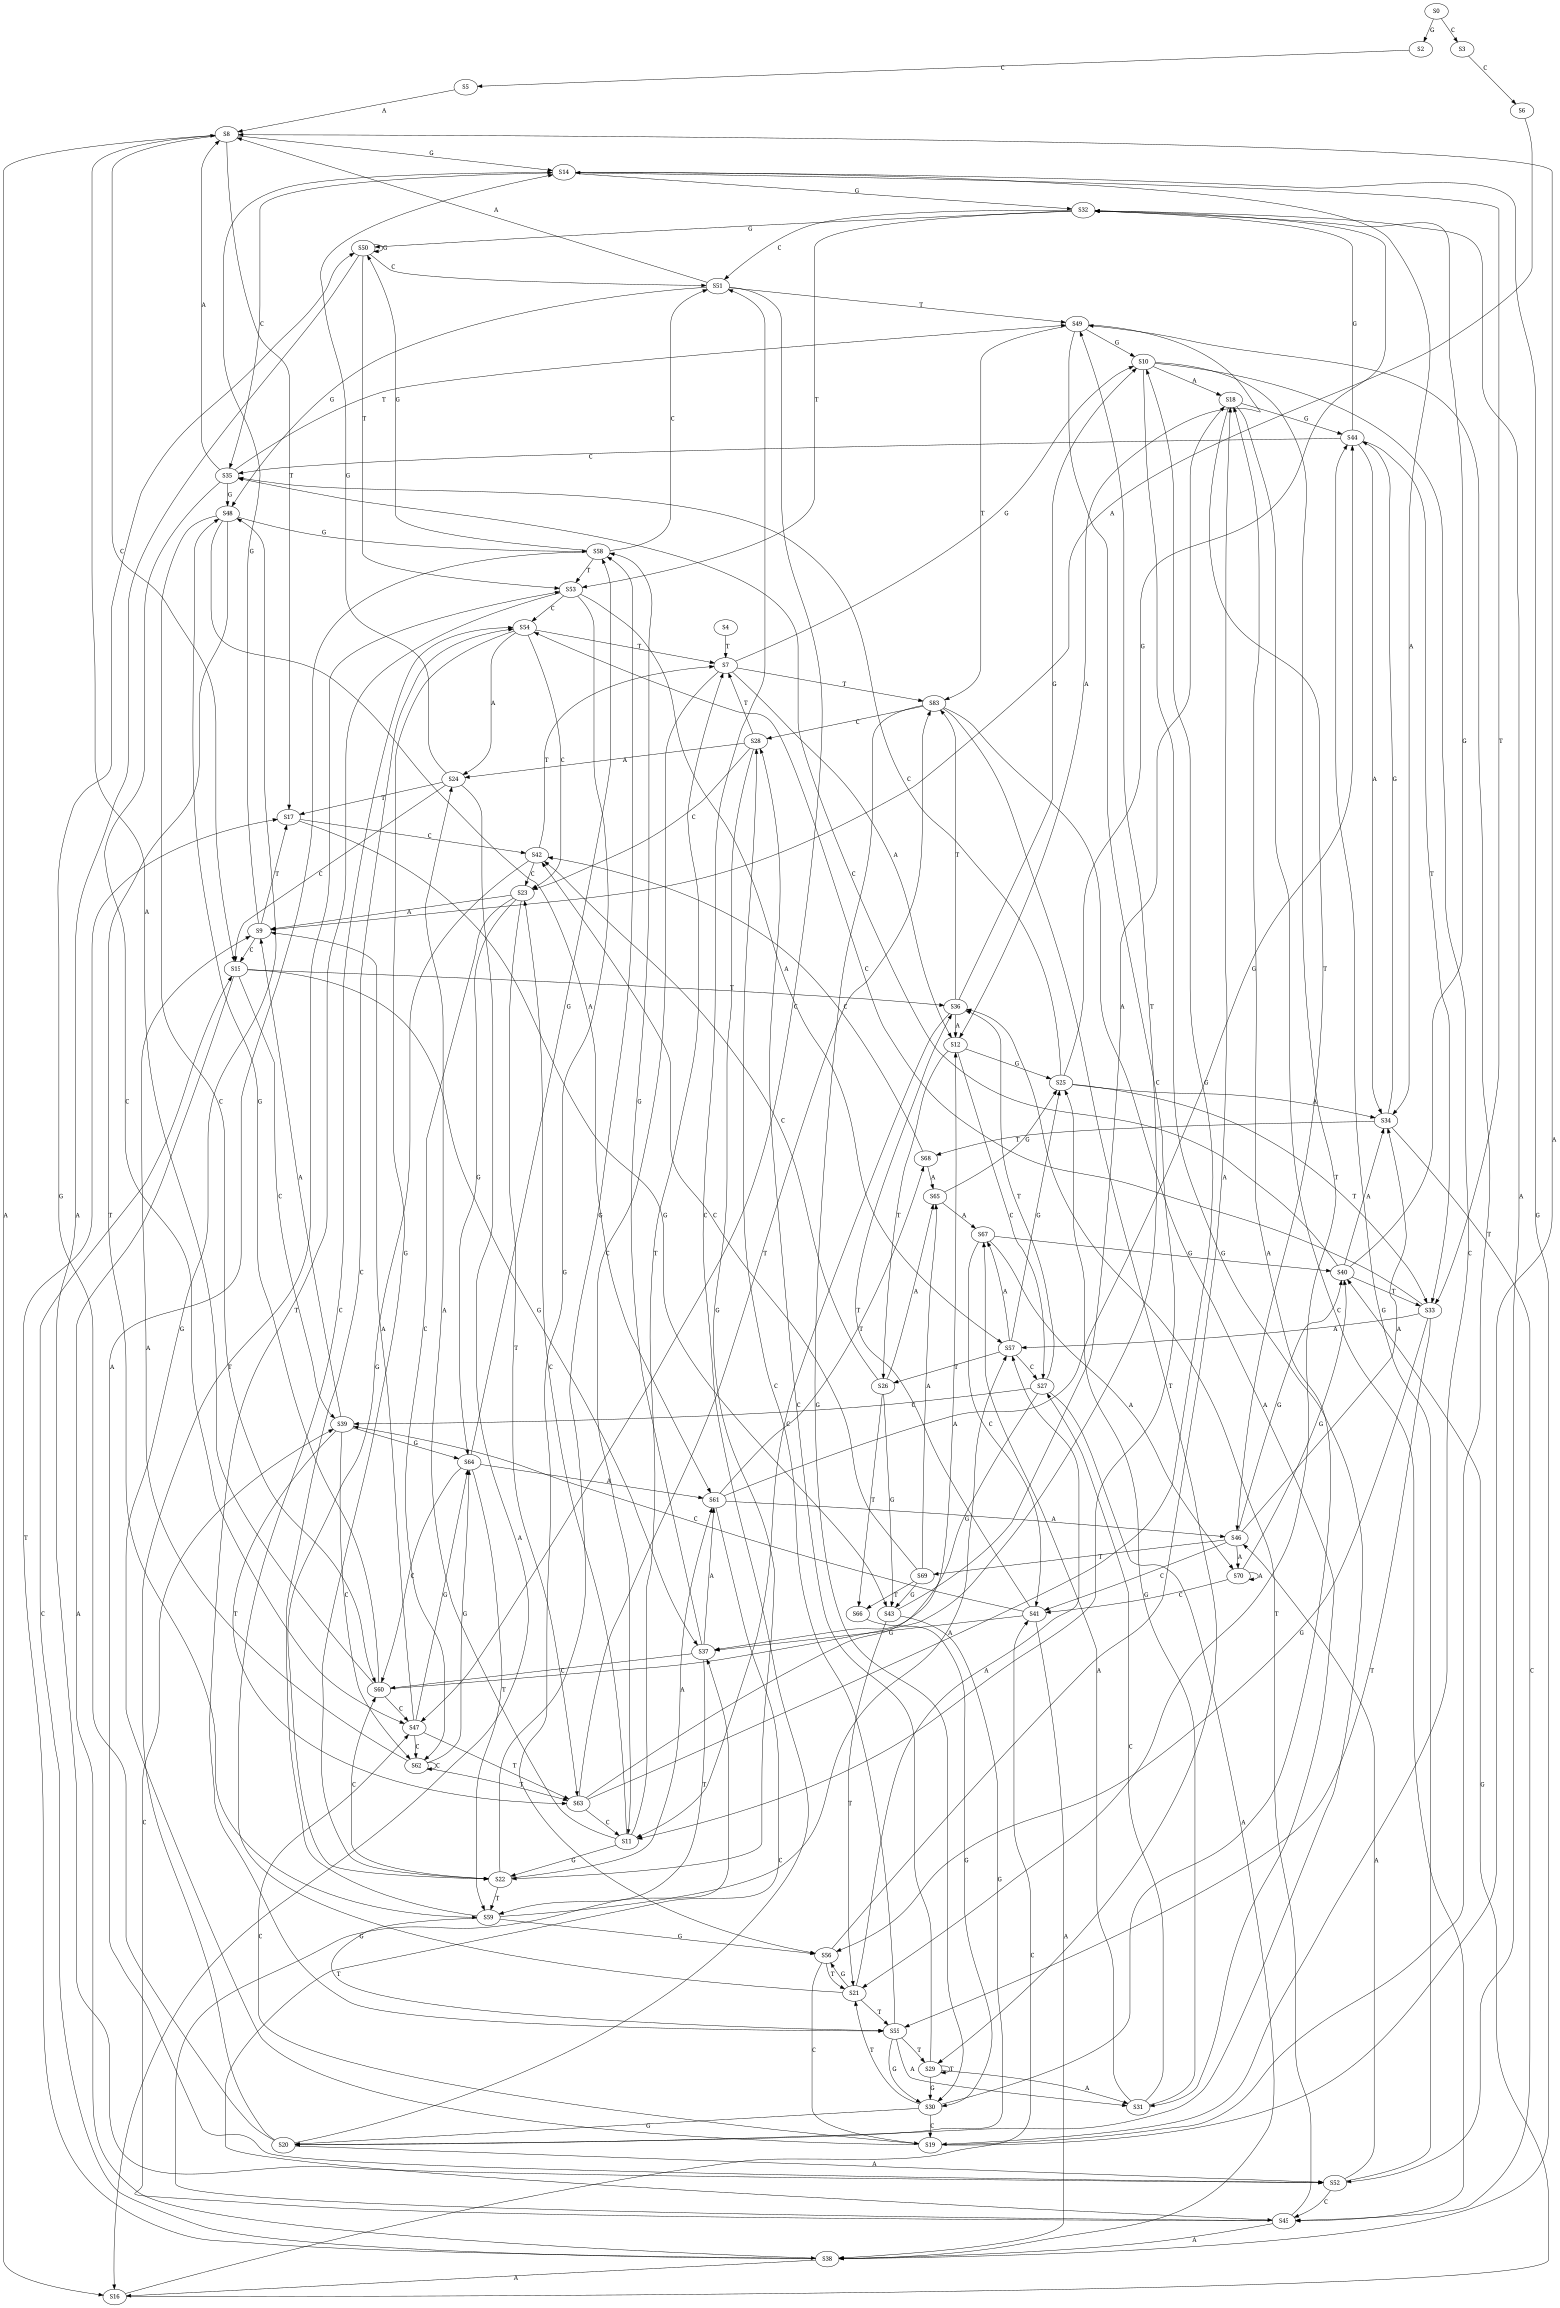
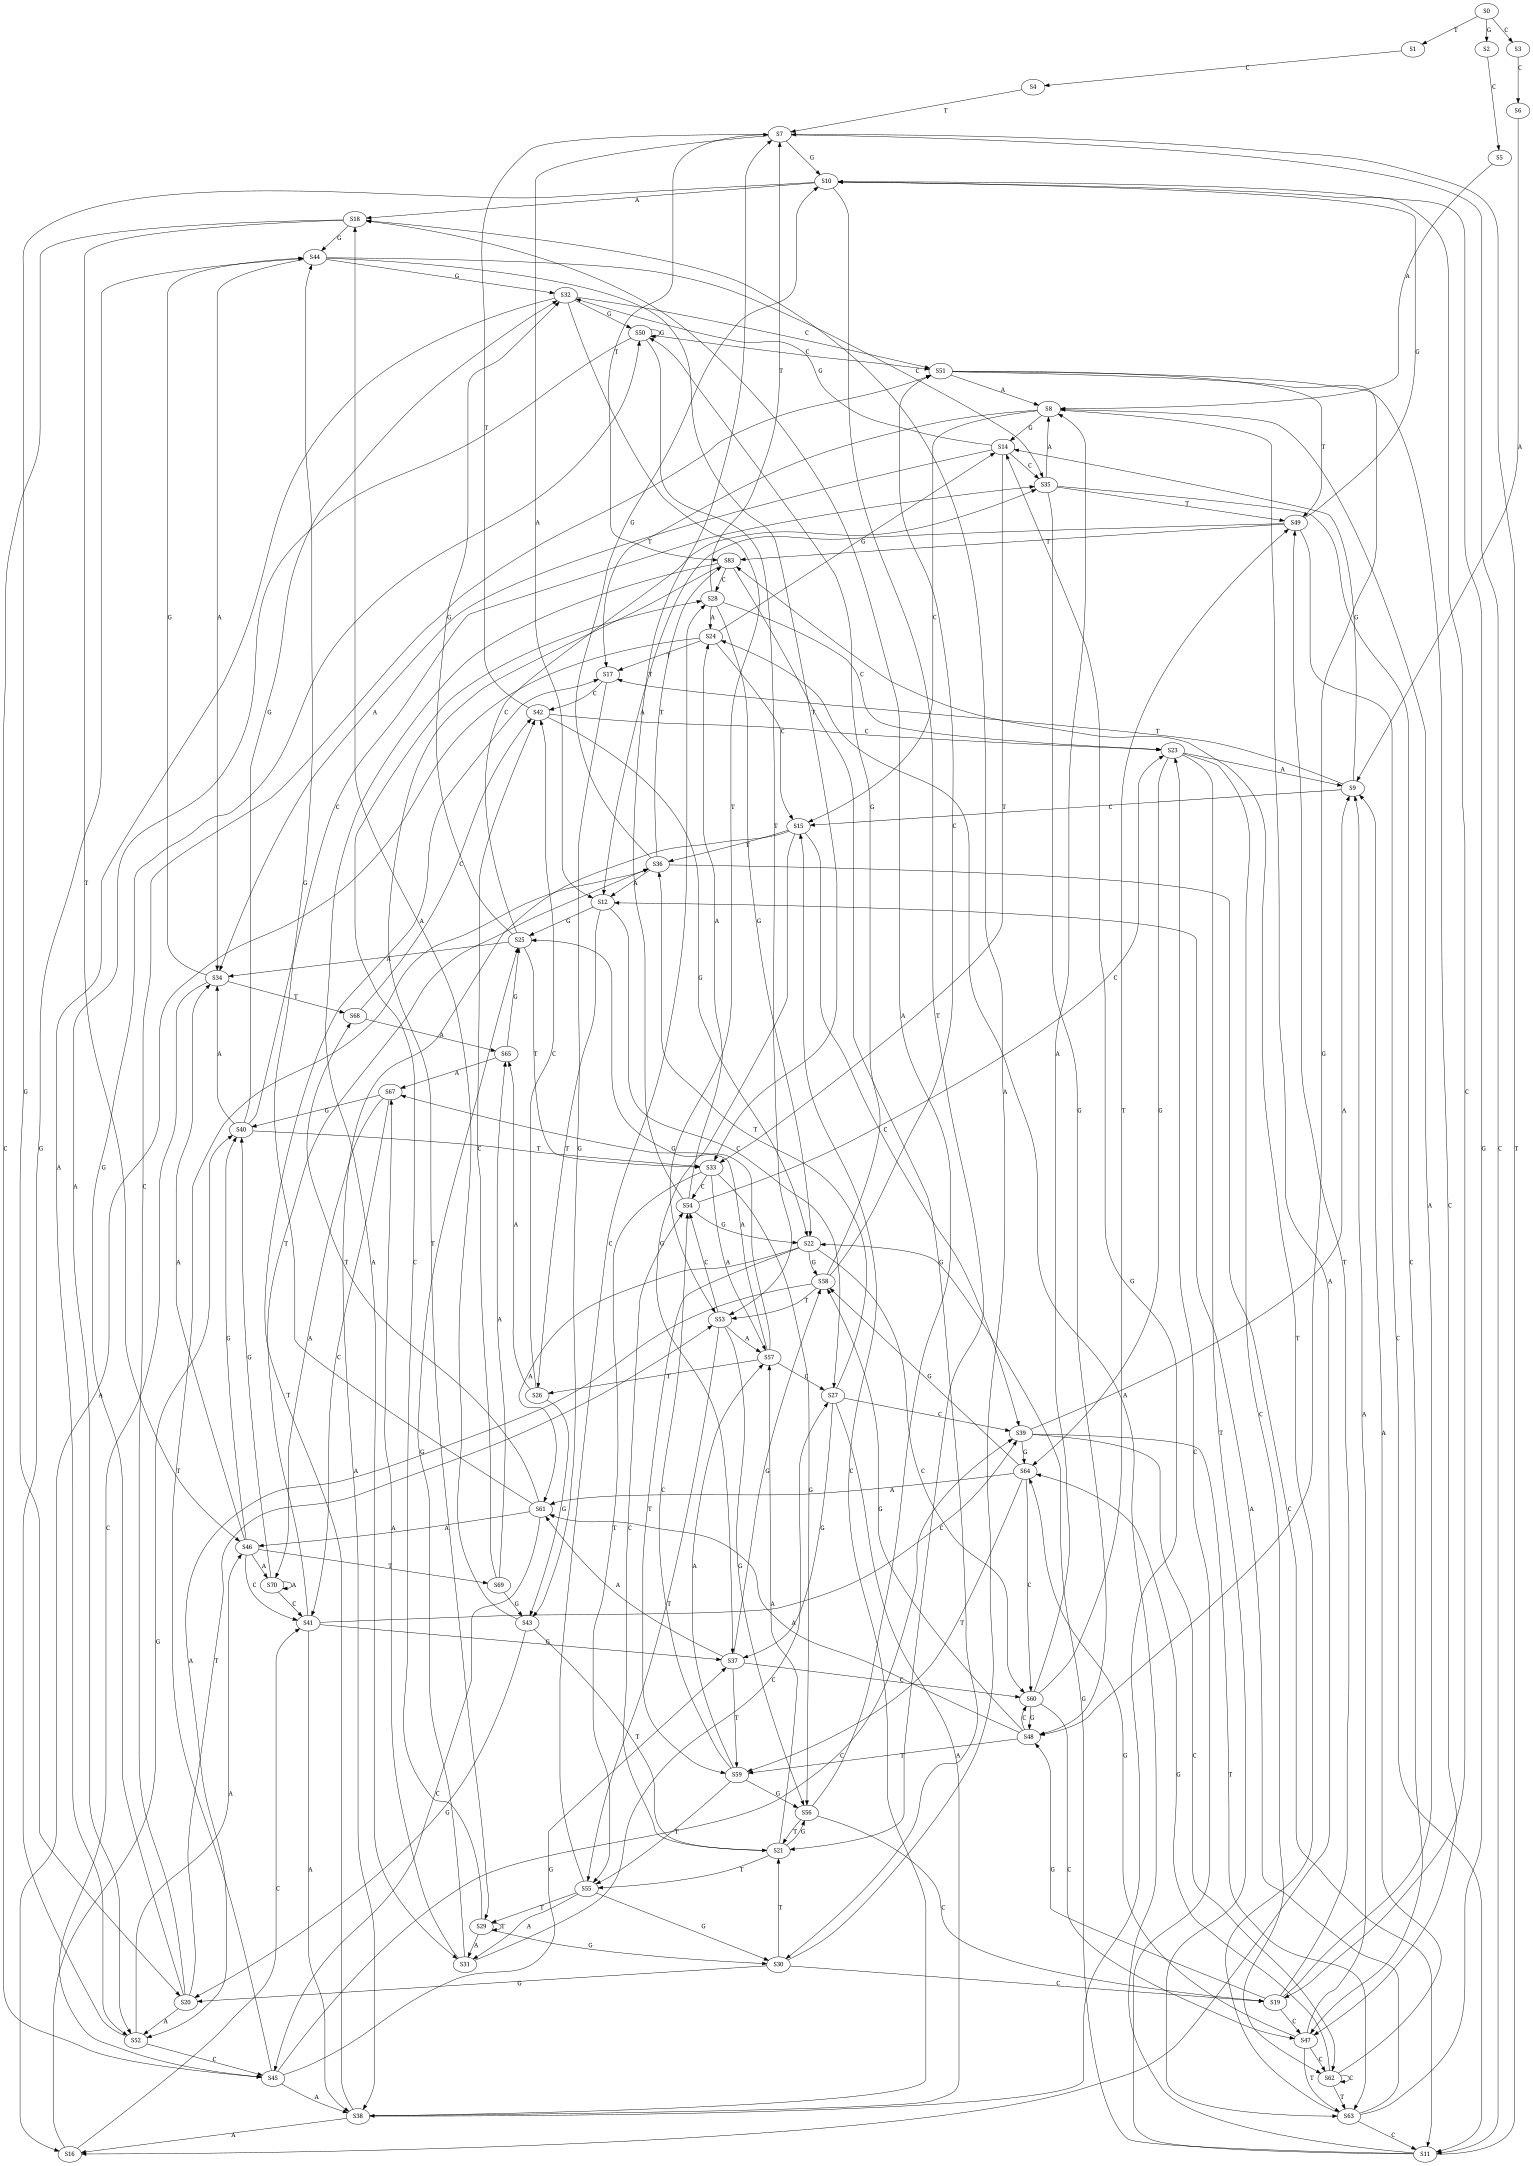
node "S1": added
node "S66": removed
